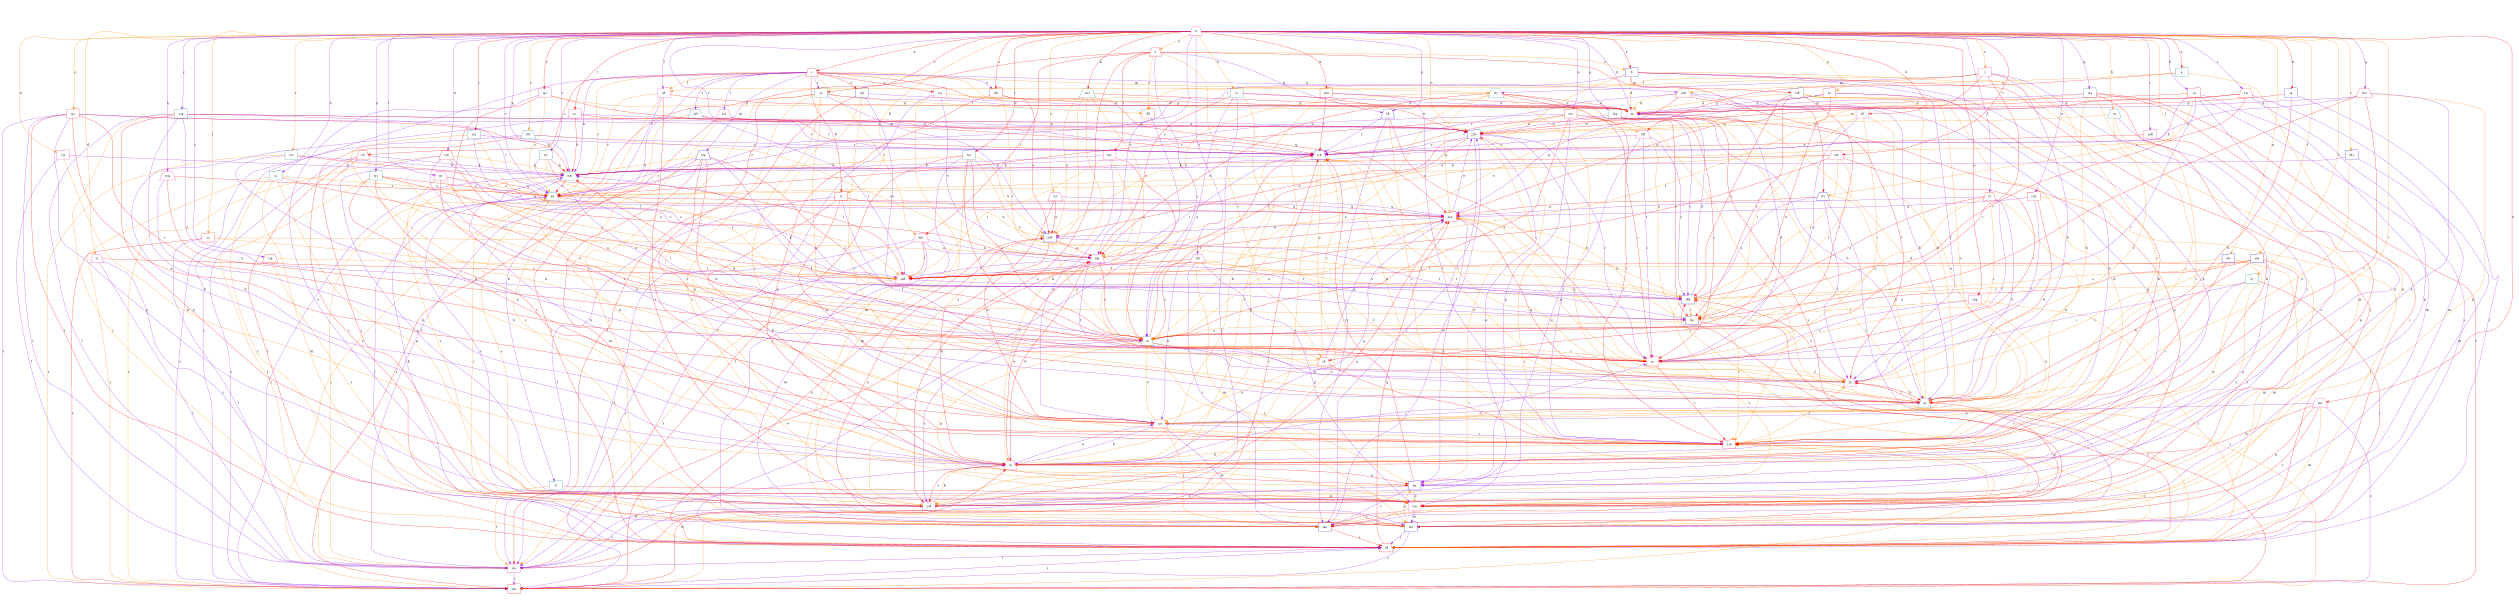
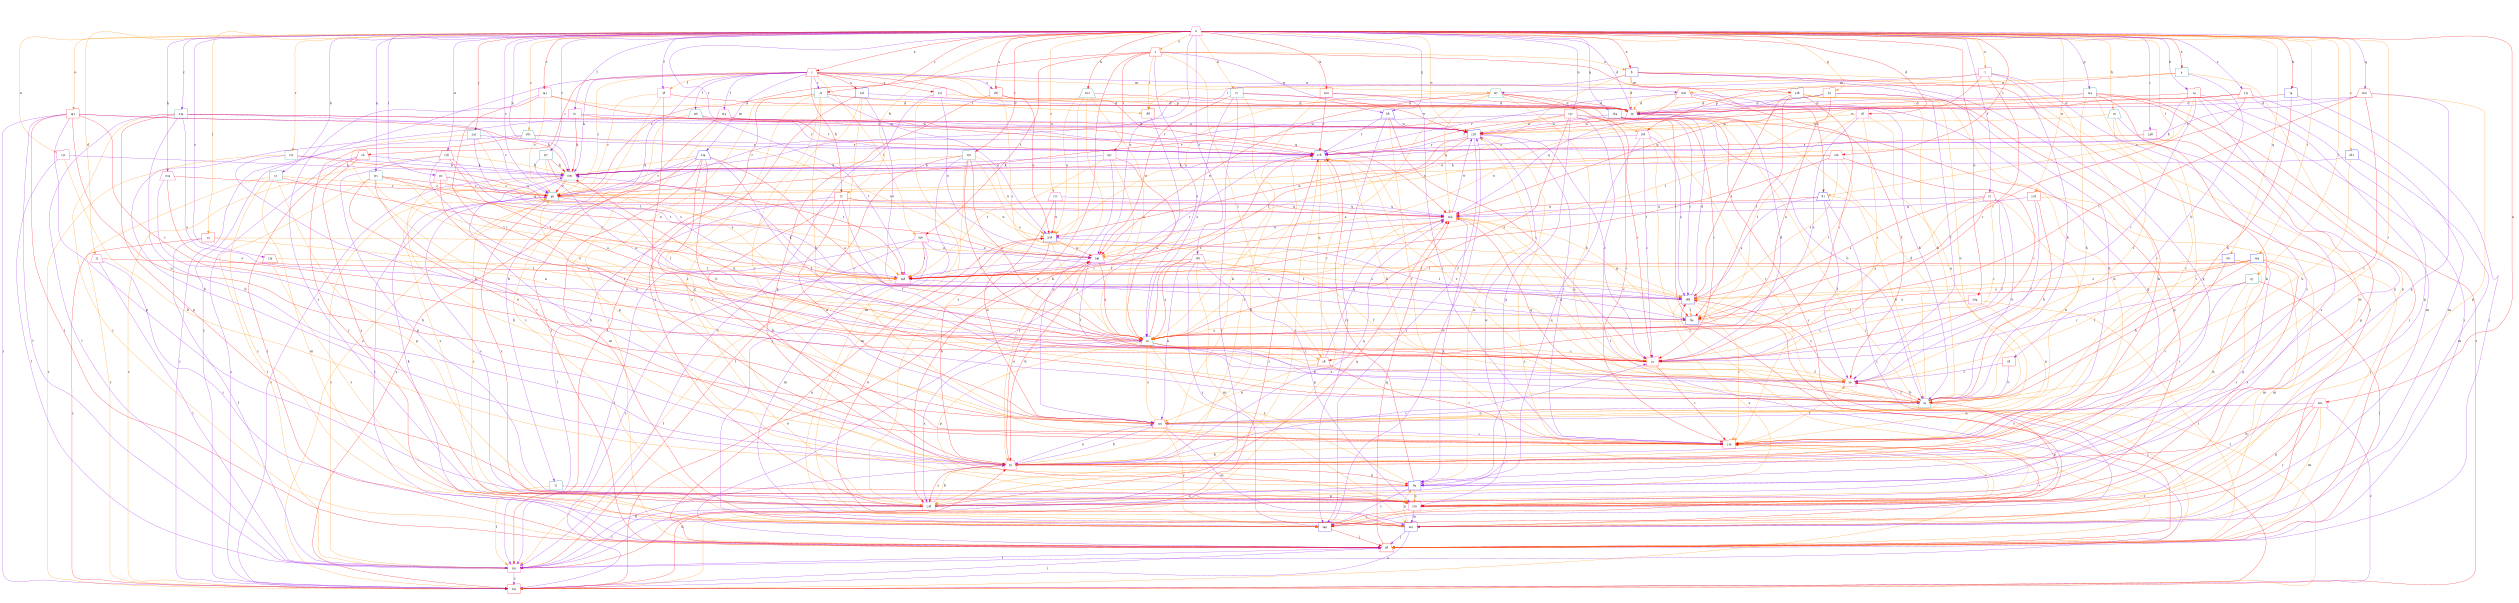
edge "0" -> "50": color red -> purple
edge "0" -> "205": color purple -> darkorange
edge "5" -> "58": removed, label "f"
edge "68" -> "228": added, label "w"
edge "58" -> "119": now "132" -> "119"
node "18": added
edge "49" -> "238": color darkorange -> red
